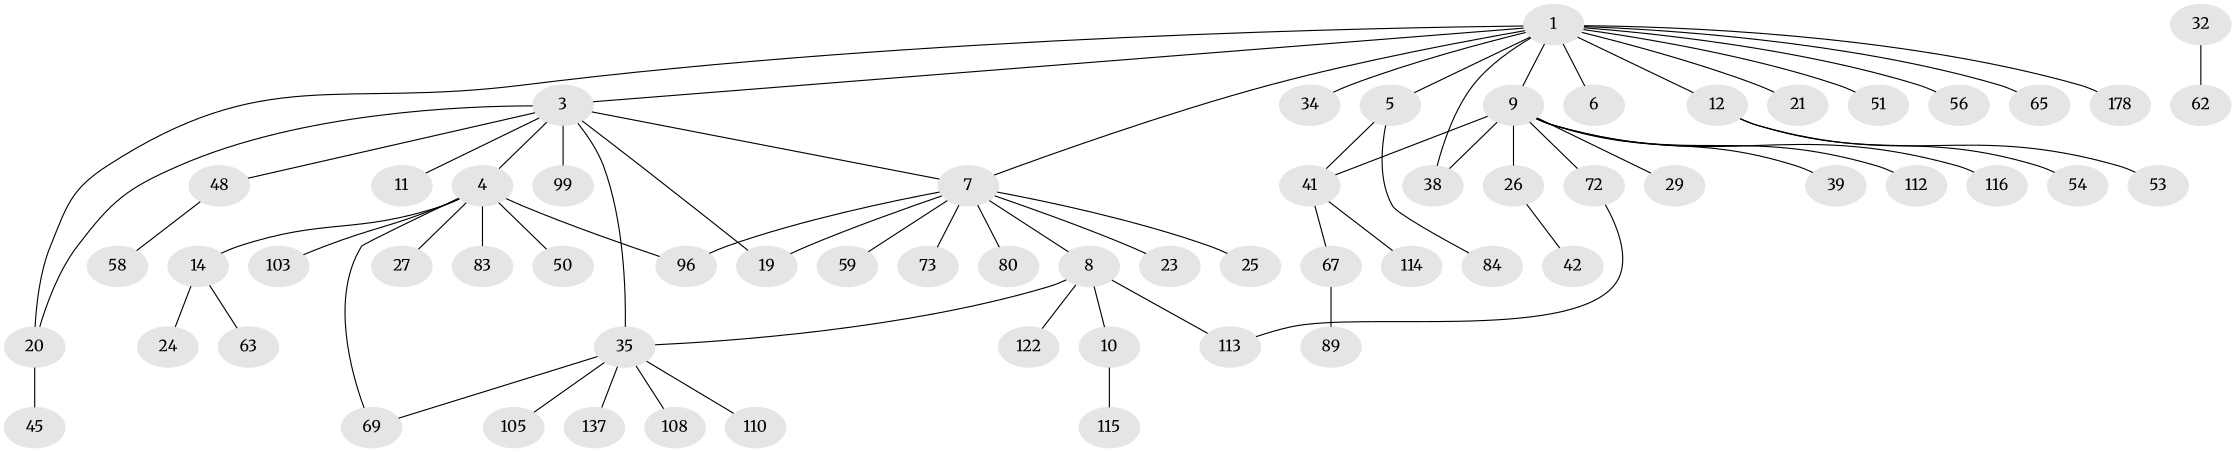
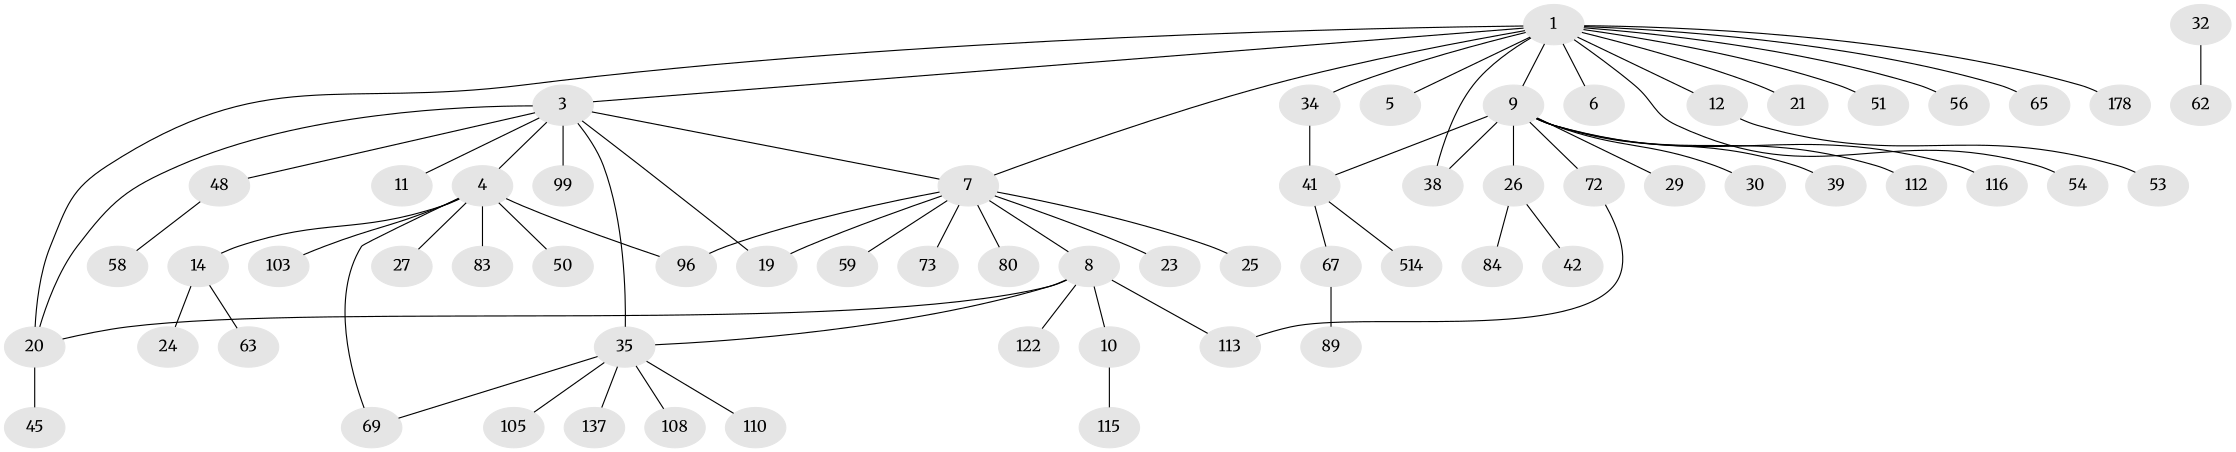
edge "5" -- "41": now "34" -- "41"
edge "12" -- "54": now "1" -- "54"
node "30": added
edge "5" -- "84": now "26" -- "84"
node "114": label "114" -> "514"
edge "8" -- "20": added
